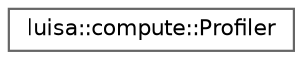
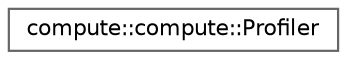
node "luisa::compute::Profiler": label "luisa::compute::Profiler" -> "compute::compute::Profiler"
